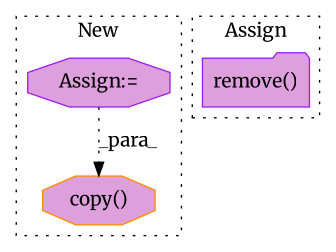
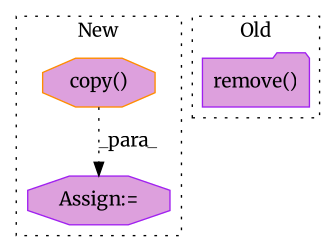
cluster "Assign": label "Assign" -> "Old"
edge "Assign:=" -> "copy()": reversed
